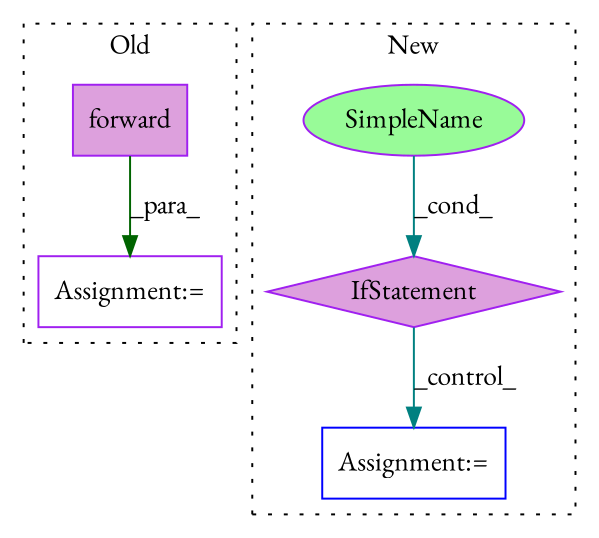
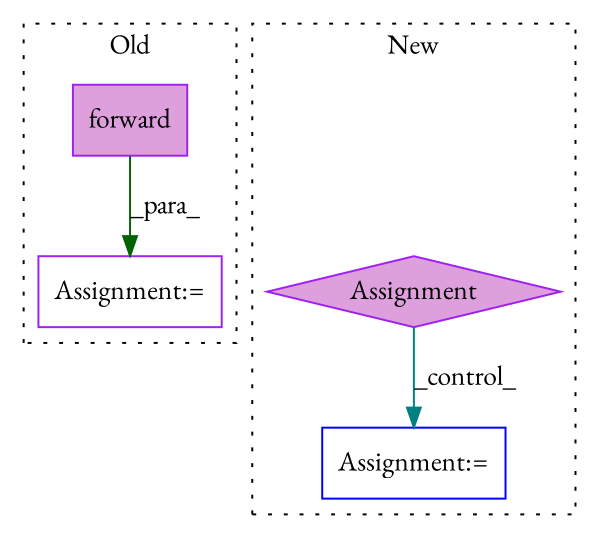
node "SimpleName": removed
node "IfStatement": label "IfStatement" -> "Assignment"
